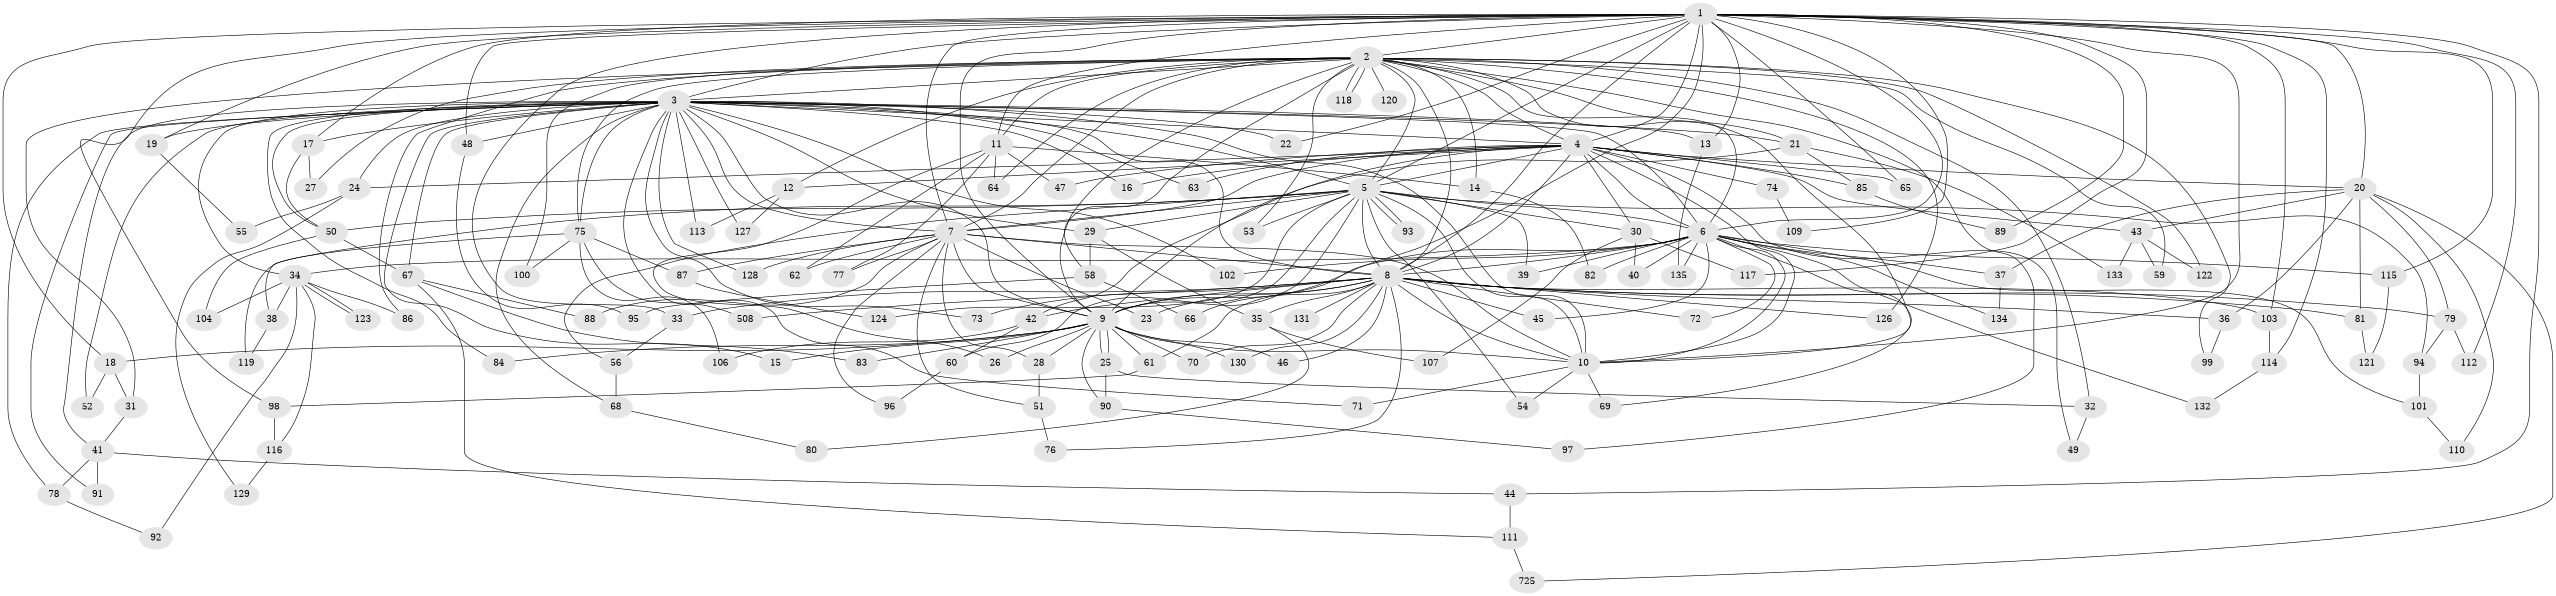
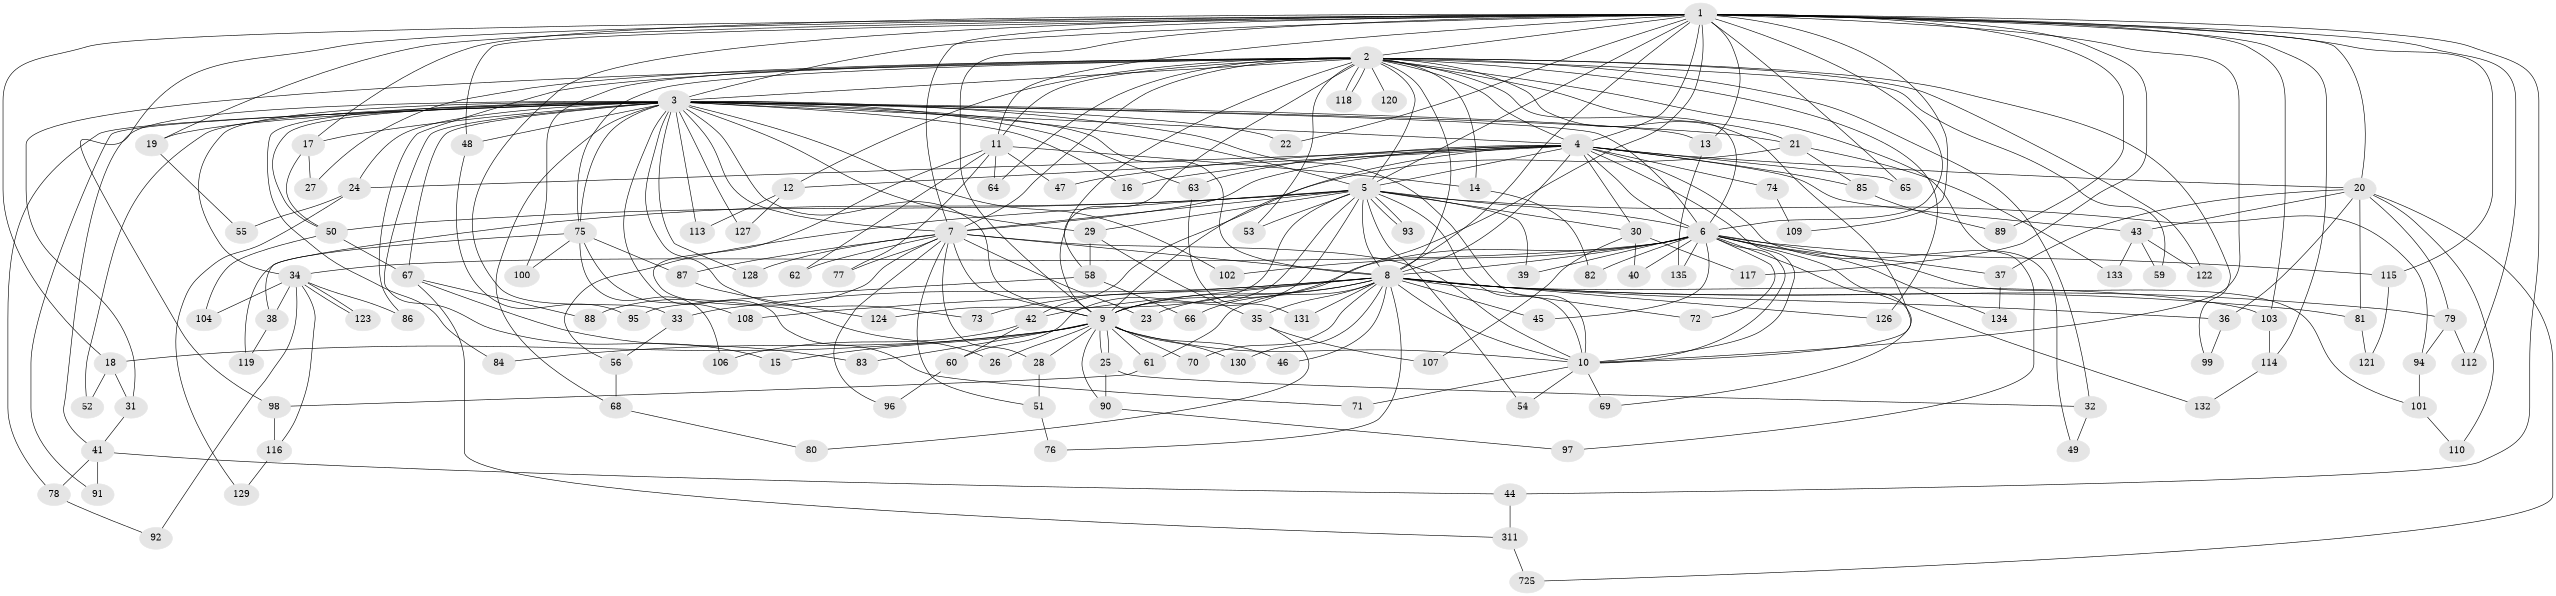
edge "63" -- "131": added
node "508": label "508" -> "108"
node "111": label "111" -> "311"
